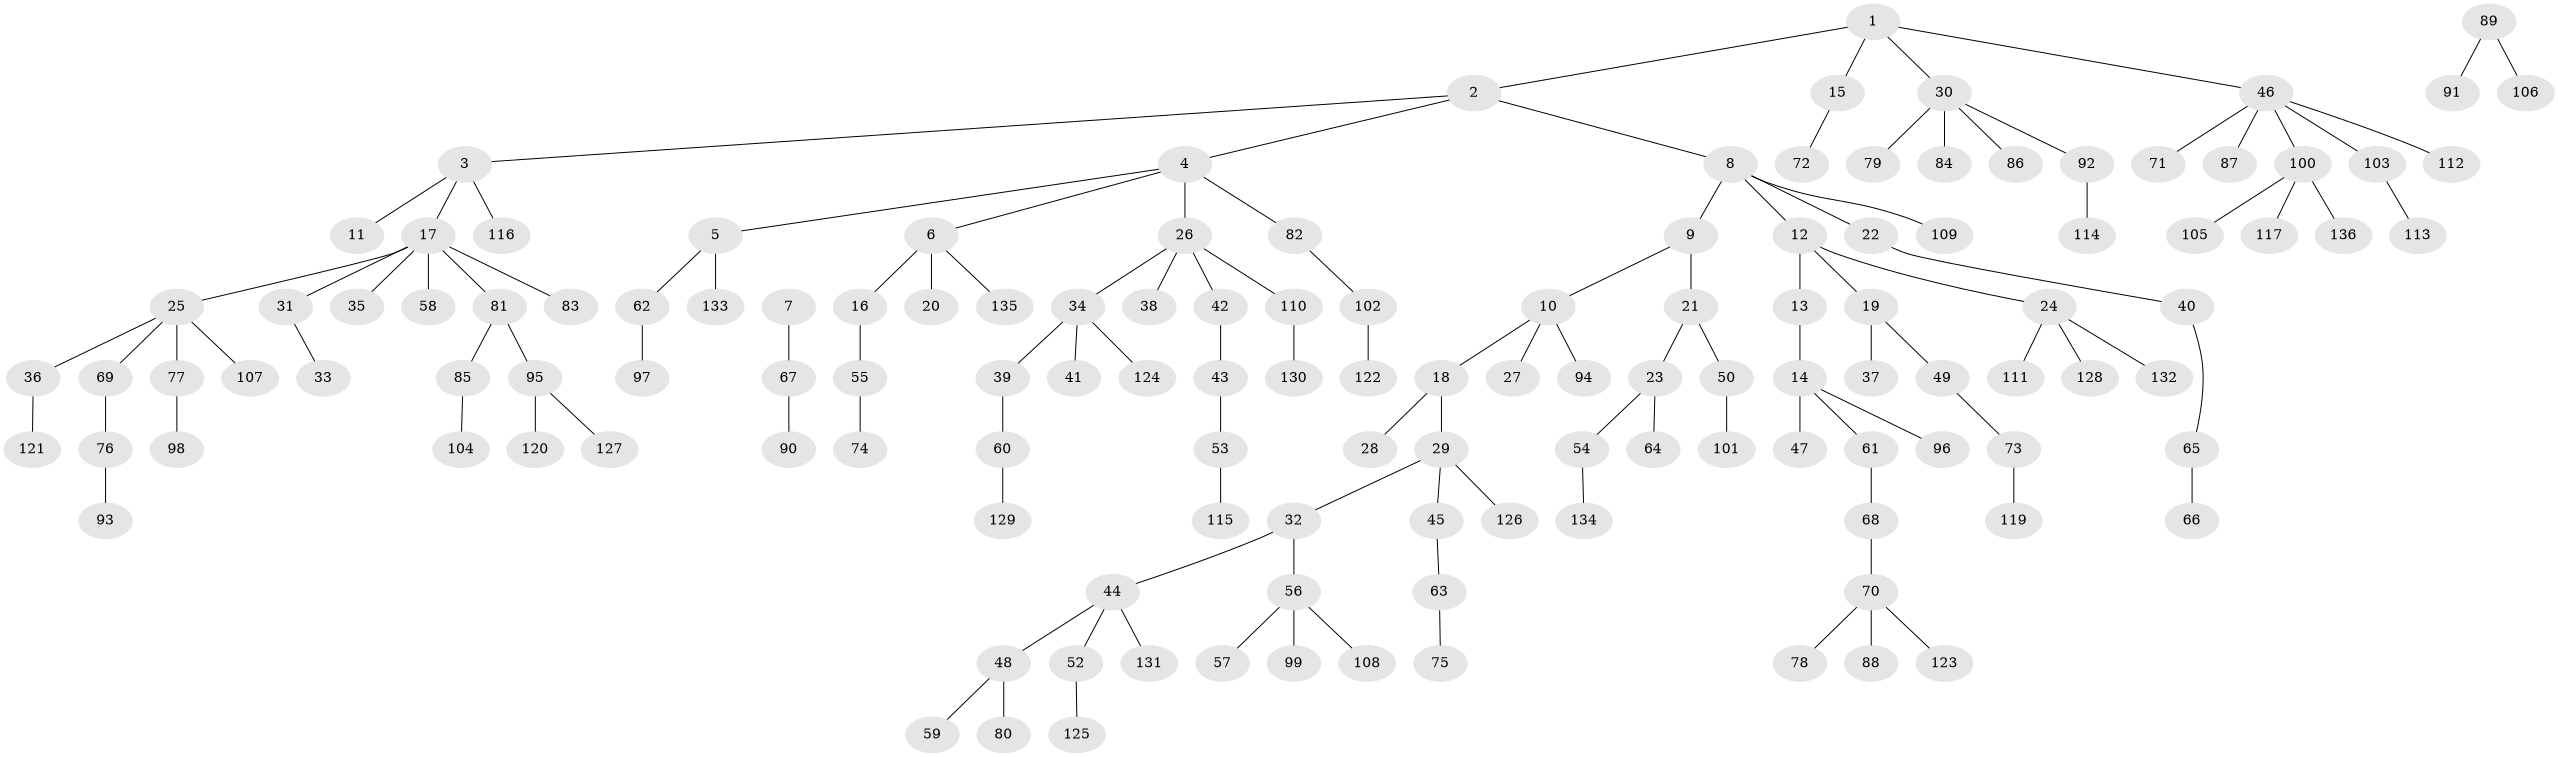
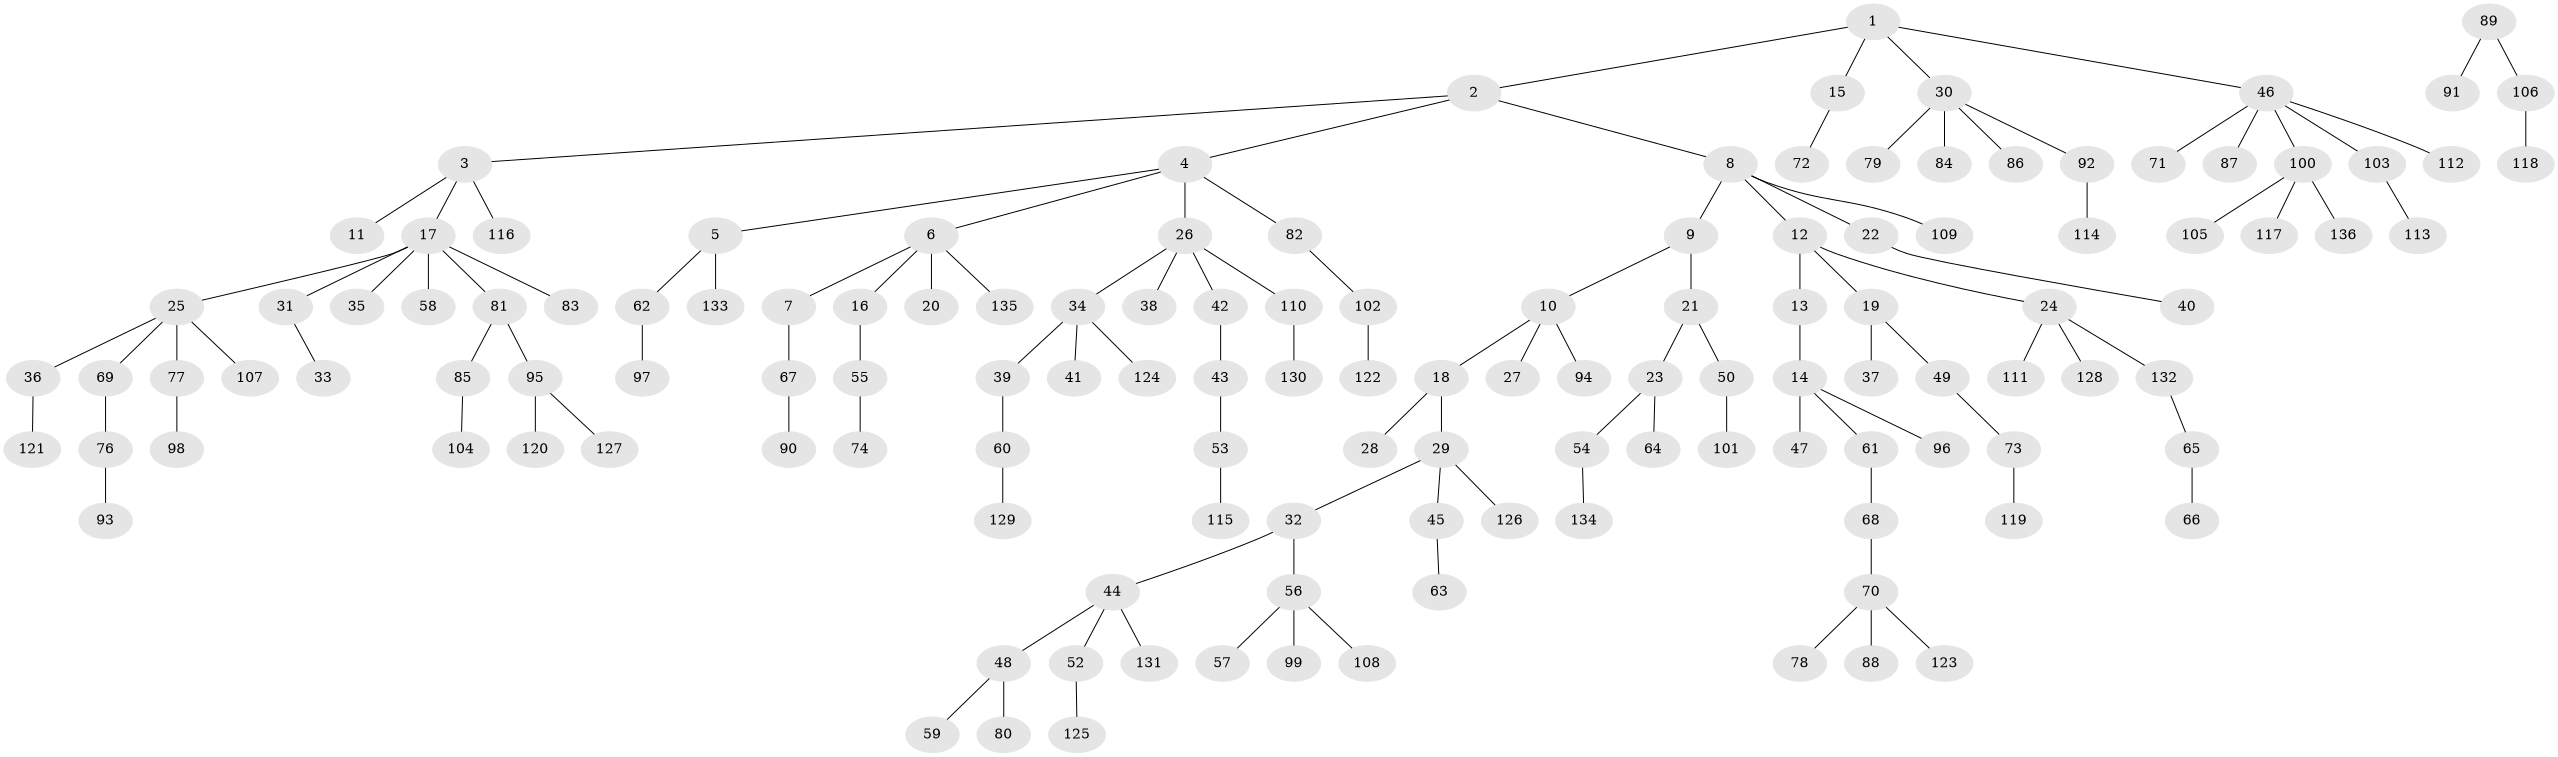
node "118": added
edge "6" -- "7": added
edge "40" -- "65": now "132" -- "65"
node "75": removed
